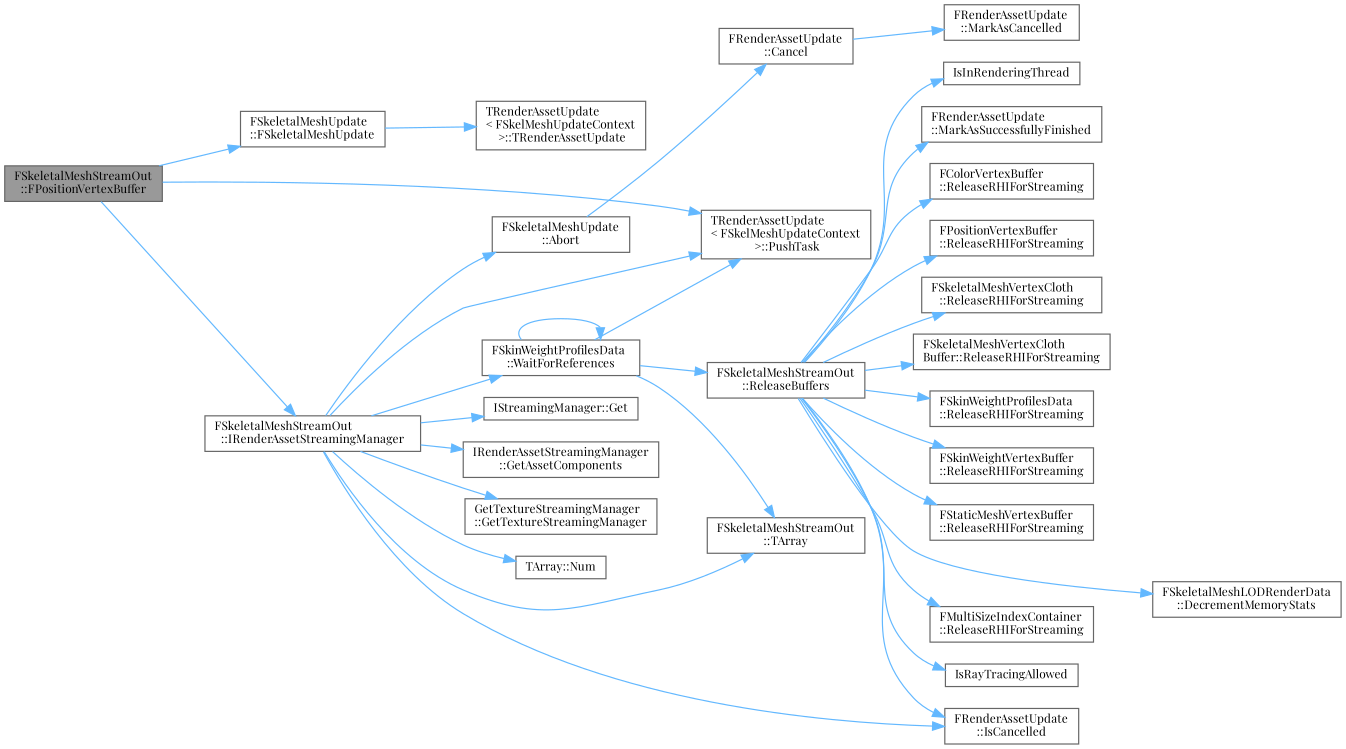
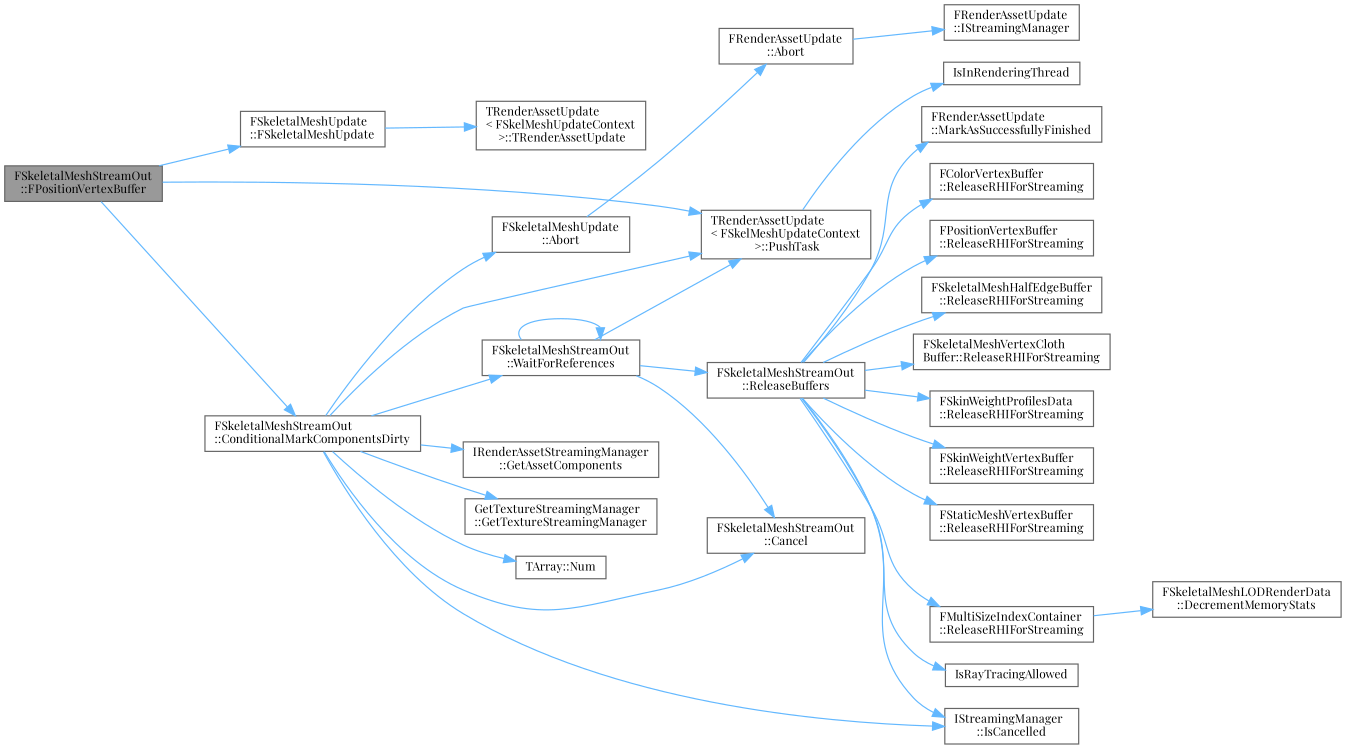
node "FRenderAssetUpdate ::MarkAsCancelled": label "FRenderAssetUpdate ::MarkAsCancelled" -> "FRenderAssetUpdate ::IStreamingManager"
node "FRenderAssetUpdate ::Cancel": label "FRenderAssetUpdate ::Cancel" -> "FRenderAssetUpdate ::Abort"
edge "FSkeletalMeshStreamOut ::ReleaseBuffers" -> "IsInRenderingThread": now "TRenderAssetUpdate < FSkelMeshUpdateContext >::PushTask" -> "IsInRenderingThread"
node "FSkeletalMeshVertexCloth ::ReleaseRHIForStreaming": label "FSkeletalMeshVertexCloth ::ReleaseRHIForStreaming" -> "FSkeletalMeshHalfEdgeBuffer ::ReleaseRHIForStreaming"
node "FSkinWeightProfilesData ::WaitForReferences": label "FSkinWeightProfilesData ::WaitForReferences" -> "FSkeletalMeshStreamOut ::WaitForReferences"
node "IStreamingManager::Get": removed
node "FSkeletalMeshStreamOut ::IRenderAssetStreamingManager": label "FSkeletalMeshStreamOut ::IRenderAssetStreamingManager" -> "FSkeletalMeshStreamOut ::ConditionalMarkComponentsDirty"
node "FSkeletalMeshStreamOut ::TArray": label "FSkeletalMeshStreamOut ::TArray" -> "FSkeletalMeshStreamOut ::Cancel"
edge "FSkeletalMeshStreamOut ::ReleaseBuffers" -> "FSkeletalMeshLODRenderData ::DecrementMemoryStats": now "FMultiSizeIndexContainer ::ReleaseRHIForStreaming" -> "FSkeletalMeshLODRenderData ::DecrementMemoryStats"
node "FRenderAssetUpdate ::IsCancelled": label "FRenderAssetUpdate ::IsCancelled" -> "IStreamingManager ::IsCancelled"
